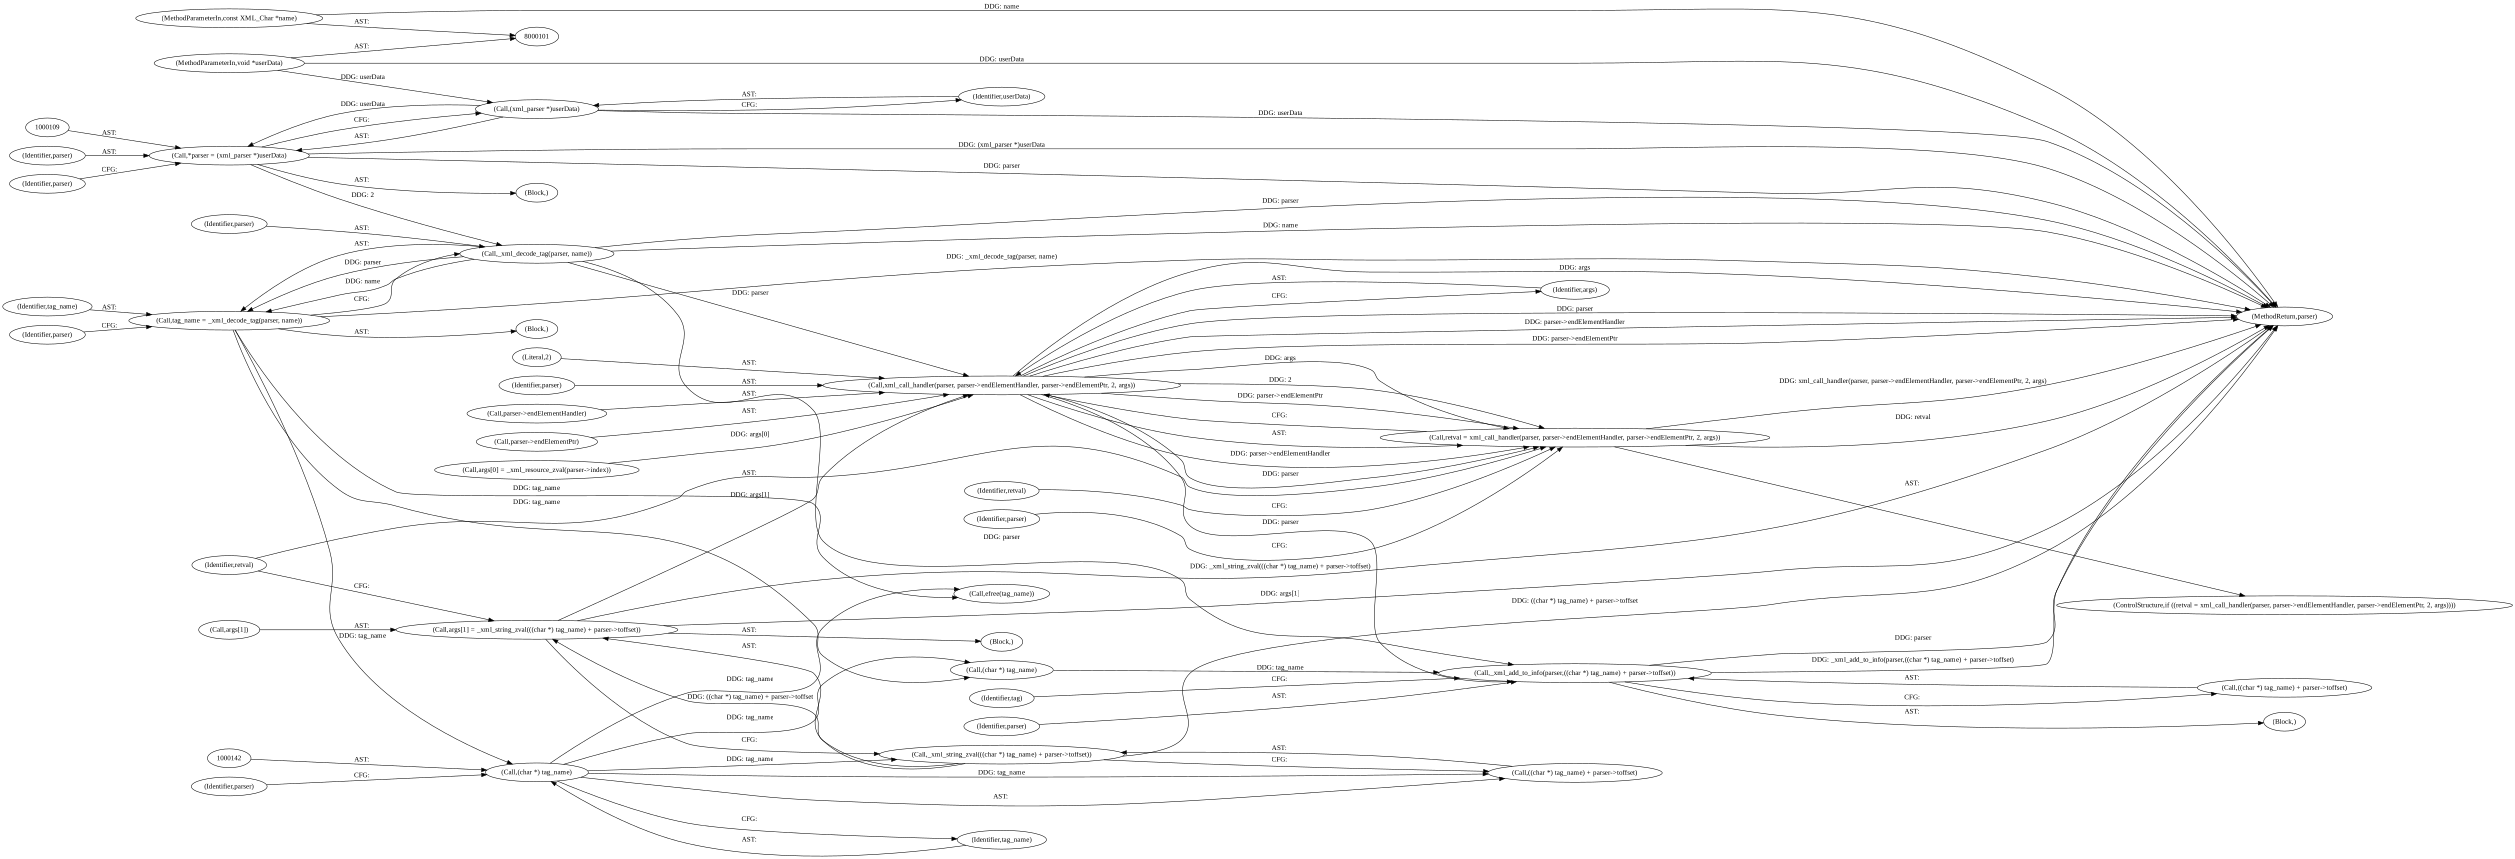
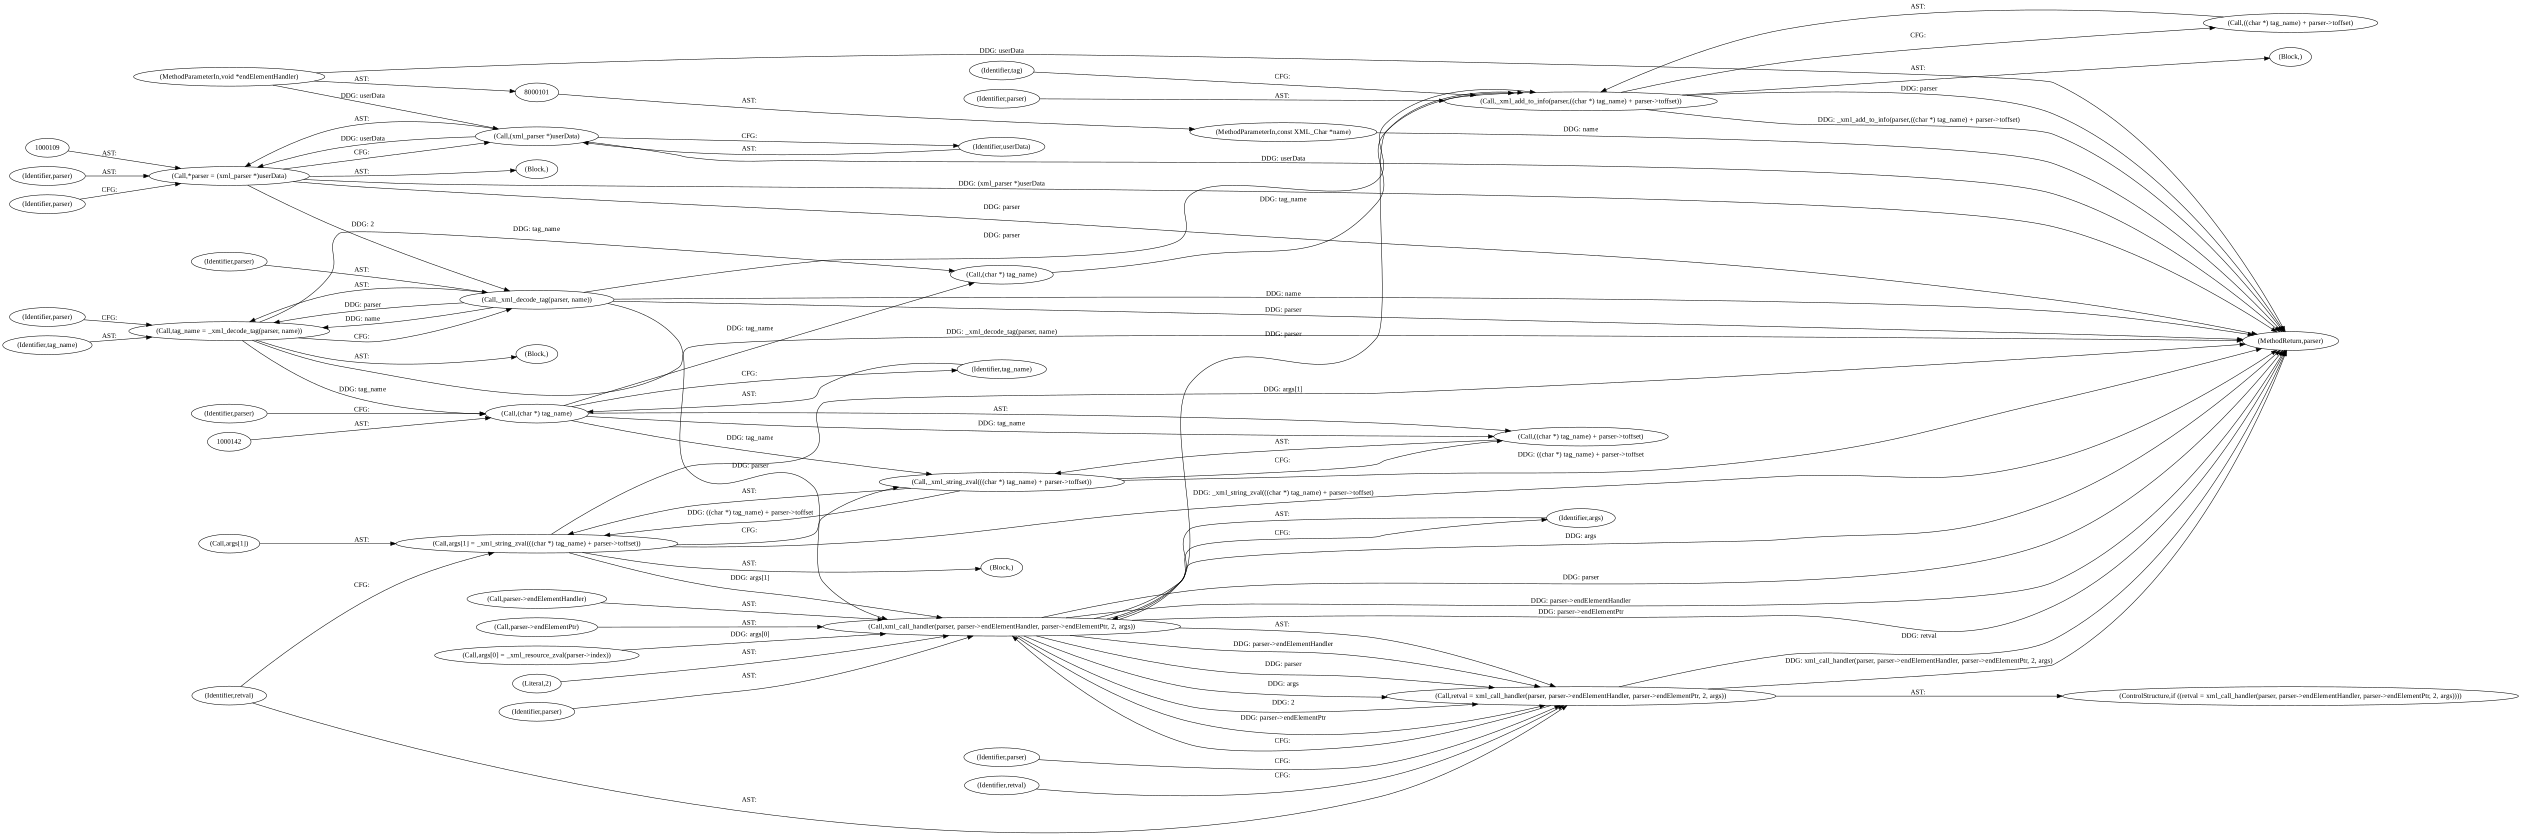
edge "(MethodParameterIn,const XML_Char *name)" -> "8000101": reversed
node "(MethodParameterIn,void *userData)": label "(MethodParameterIn,void *userData)" -> "(MethodParameterIn,void *endElementHandler)"
node "(Call,efree(tag_name))": removed
